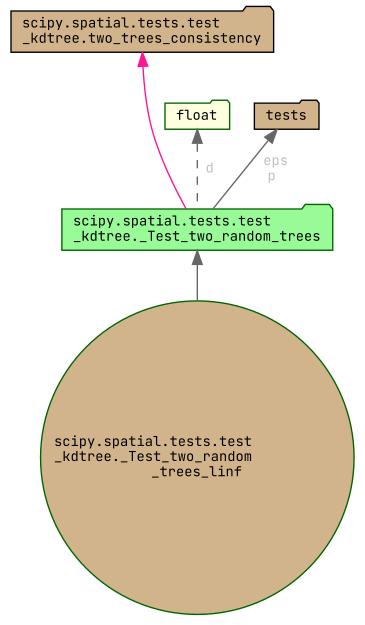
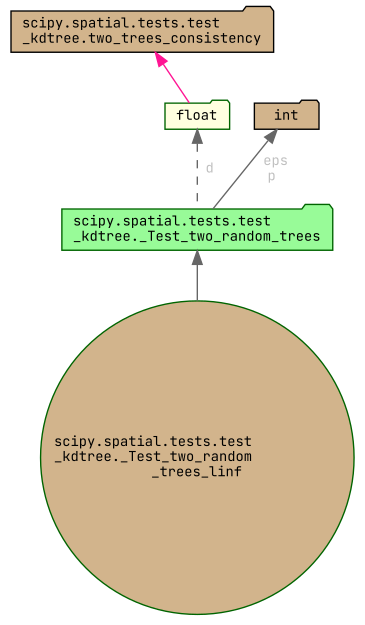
node "tests": label "tests" -> "int"
edge "scipy.spatial.tests.test _kdtree._Test_two_random_trees" -> "scipy.spatial.tests.test _kdtree.two_trees_consistency": now "float" -> "scipy.spatial.tests.test _kdtree.two_trees_consistency"
